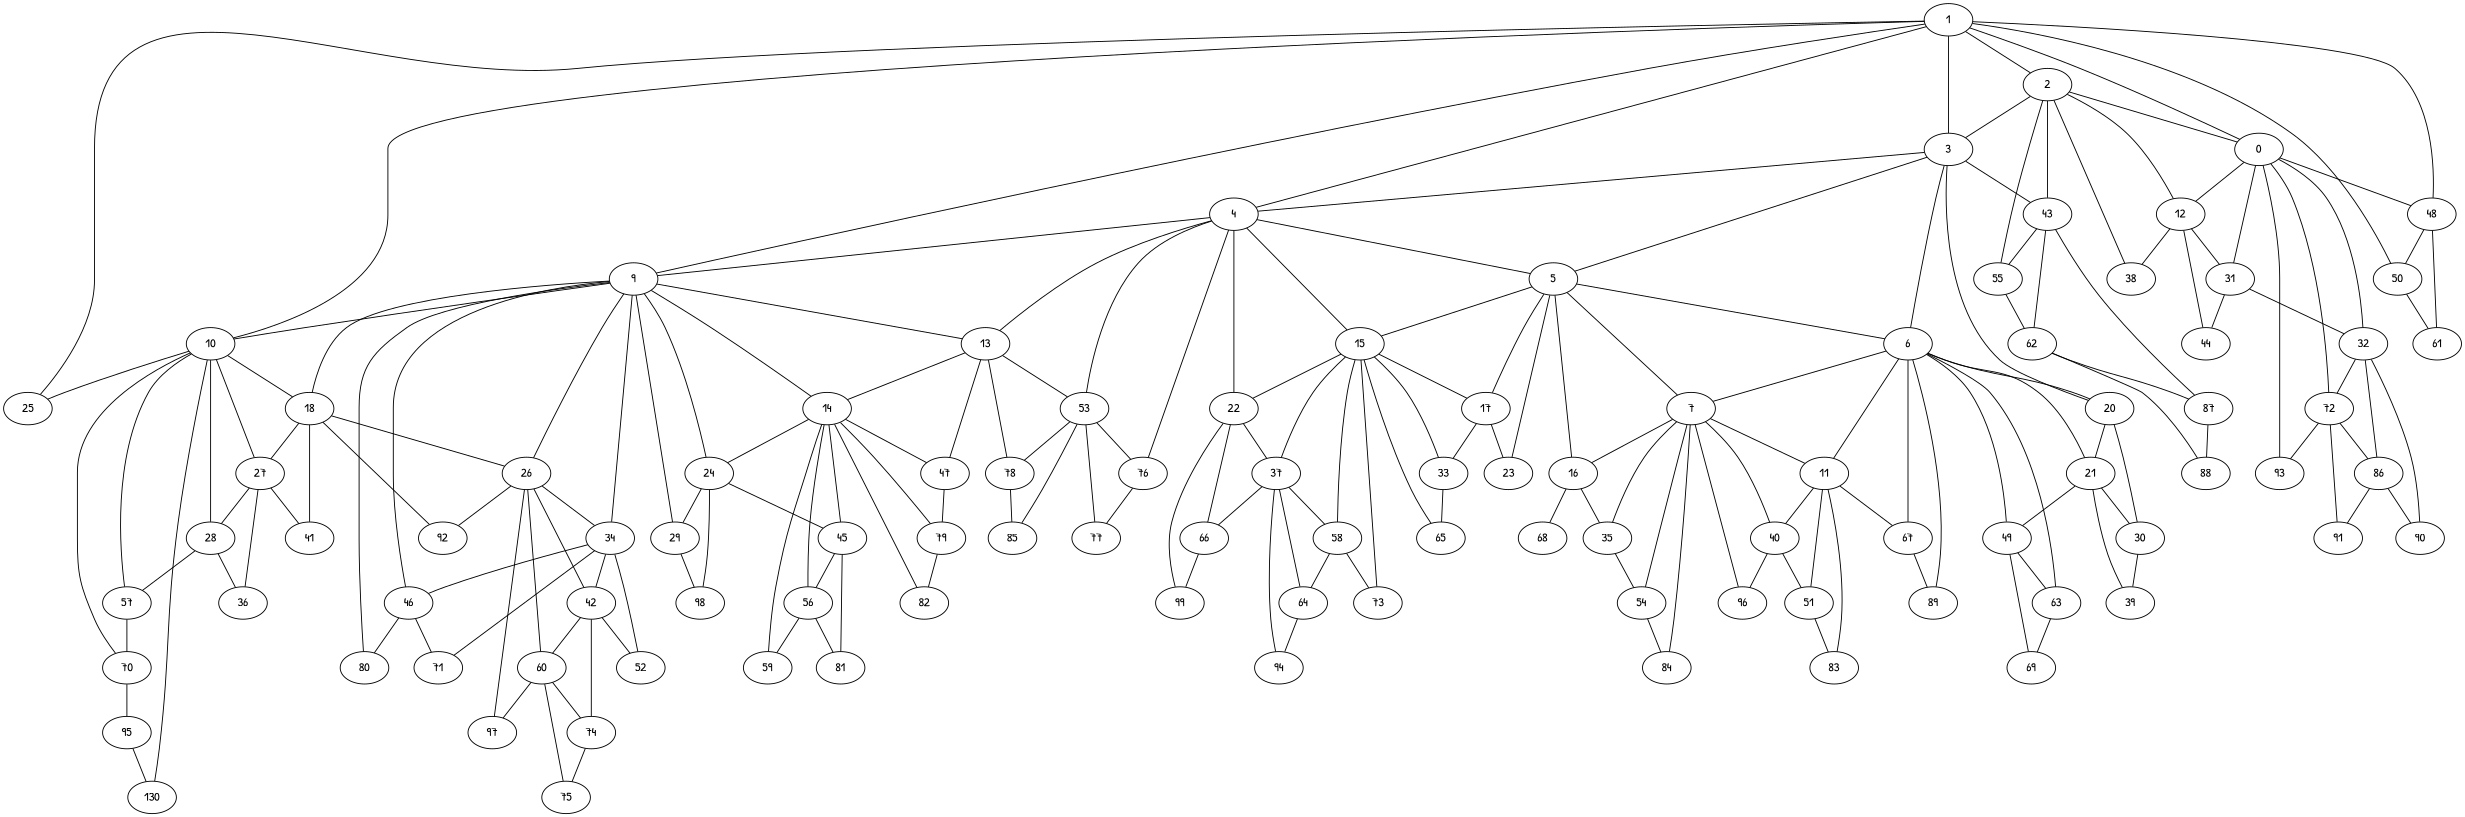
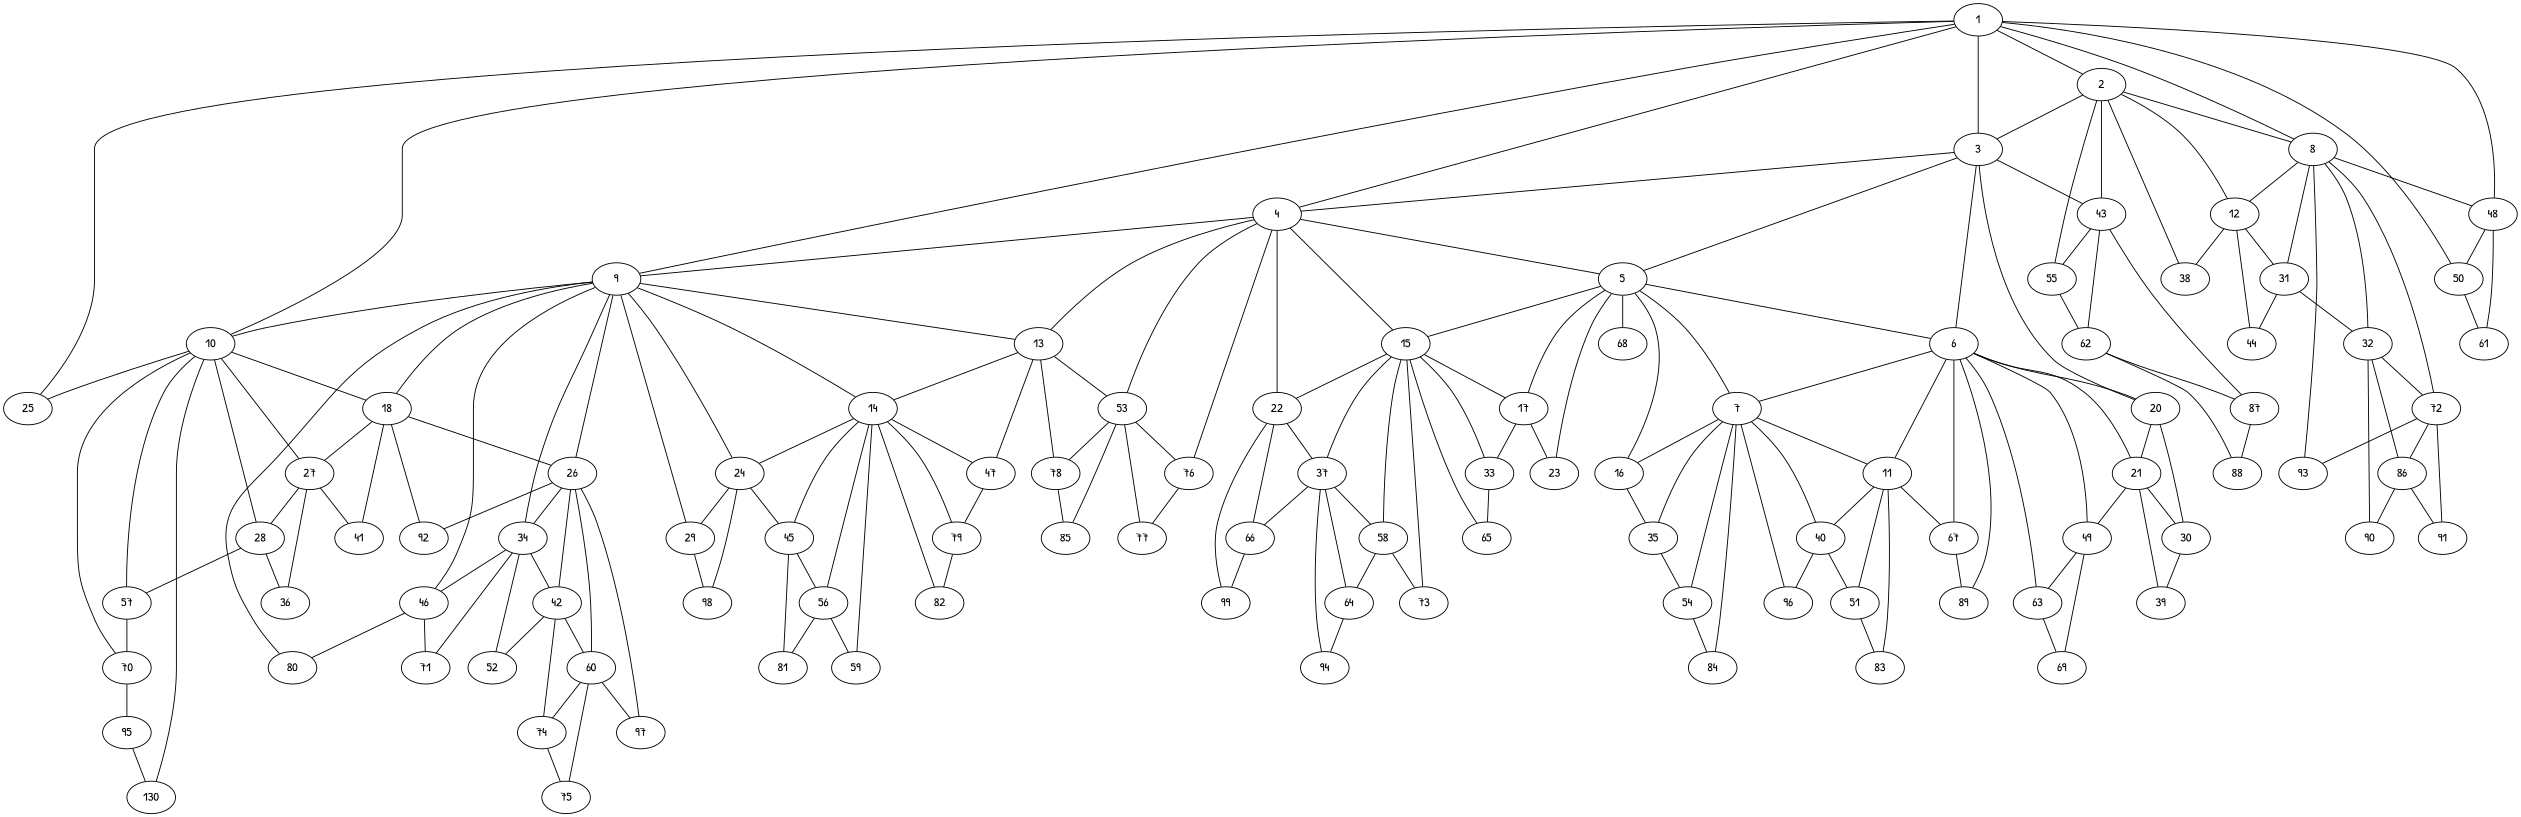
node "0": label "0" -> "8"
edge "16" -- "68": now "5" -- "68"
